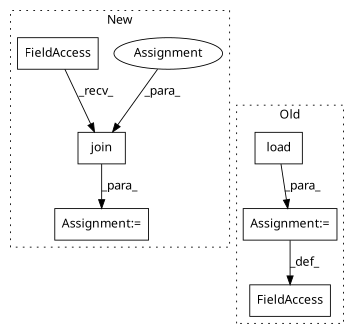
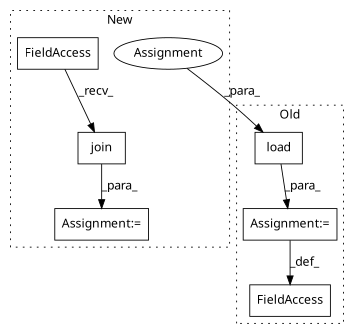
edge "Assignment" -> "join": now "Assignment" -> "load"
